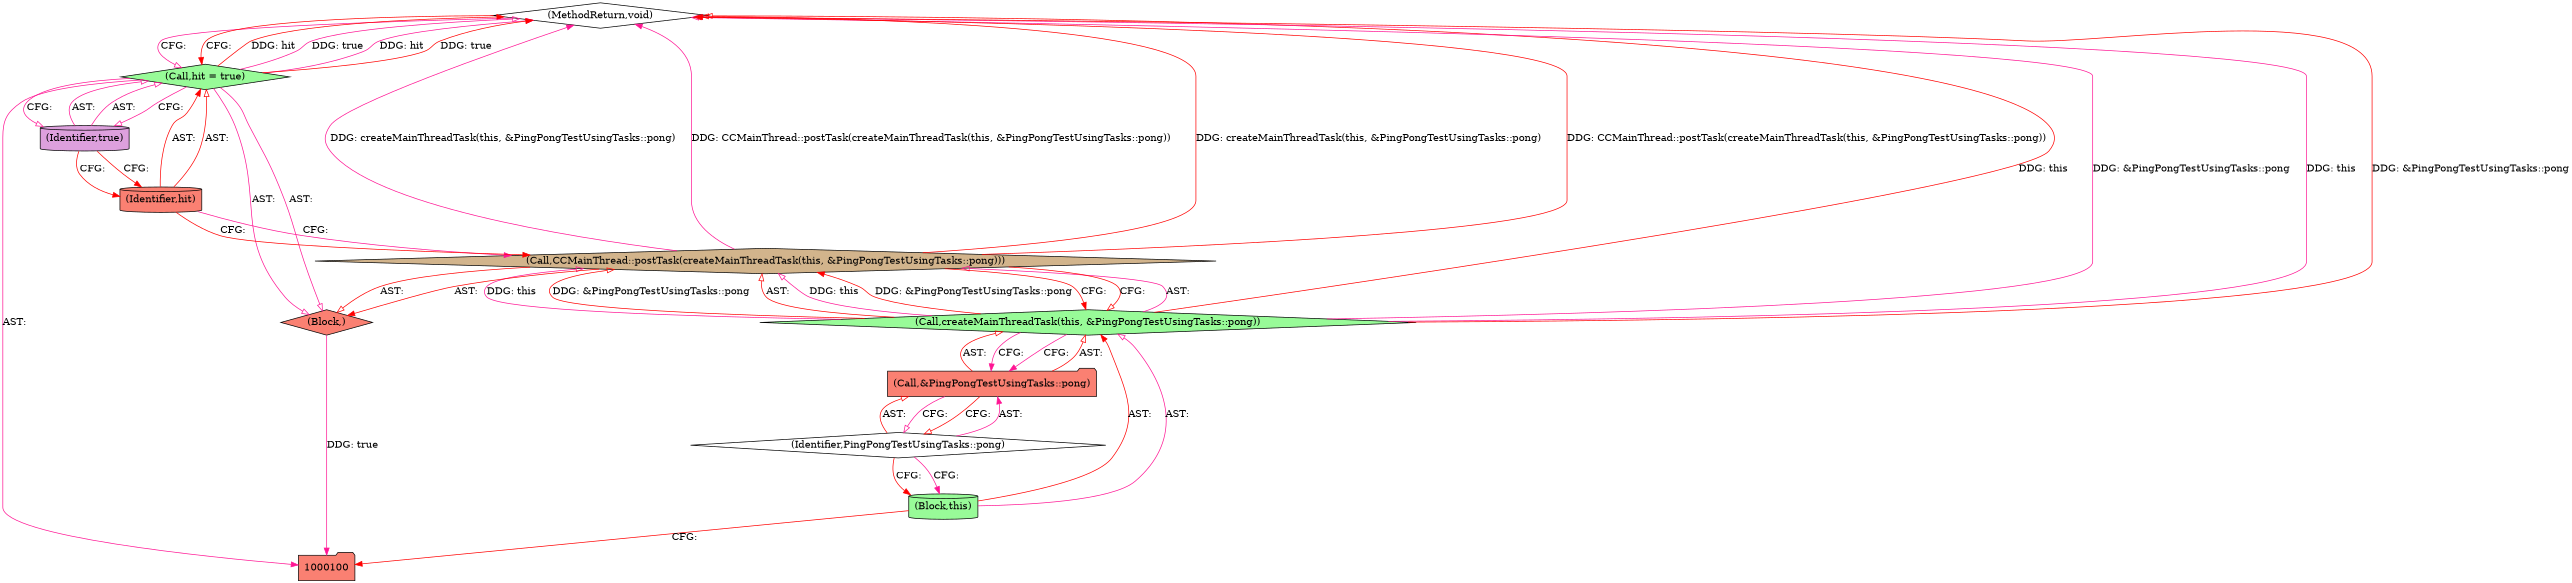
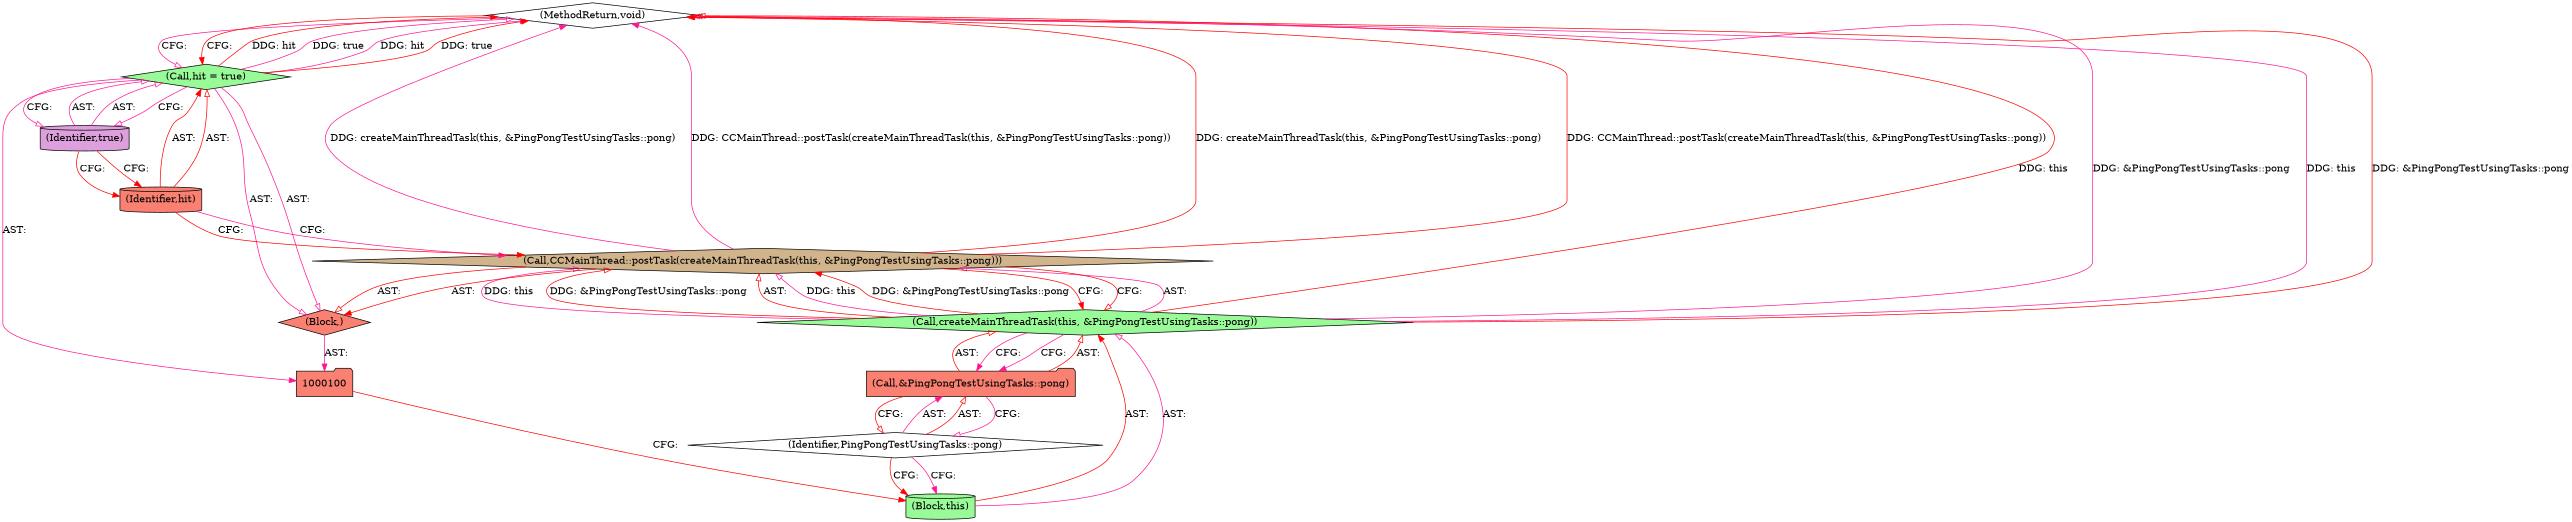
edge "(Block,)" -> "1000100": label "DDG: true" -> "AST: "
edge "(Block,this)" -> "1000100": reversed
